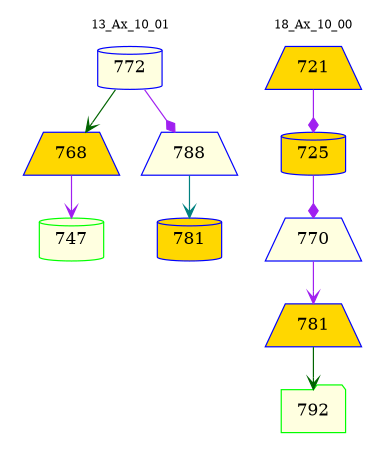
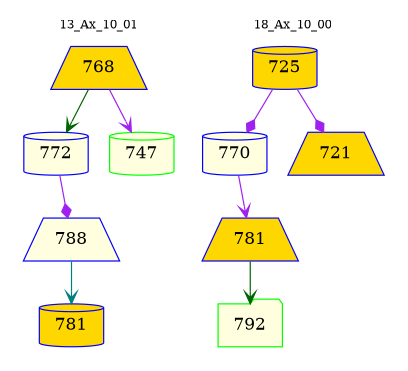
edge "721" -> "725": reversed
edge "772" -> "768": reversed
node "770": shape trapezium -> cylinder
